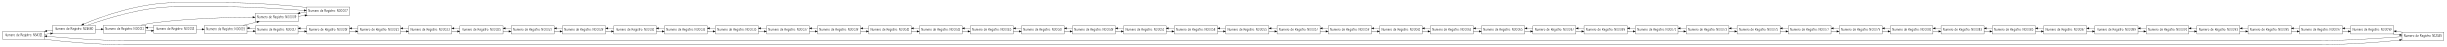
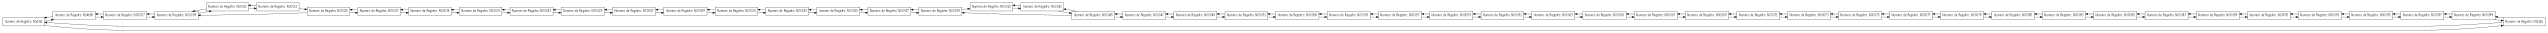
edge "Numero de Registro: N00041" -> "Numero de Registro: N00039": now "Numero de Registro: N00045" -> "Numero de Registro: N00039"
edge "Numero de Registro: N24680" -> "Numero de Registro: N00011": now "Numero de Registro: N00009" -> "Numero de Registro: N00011"
